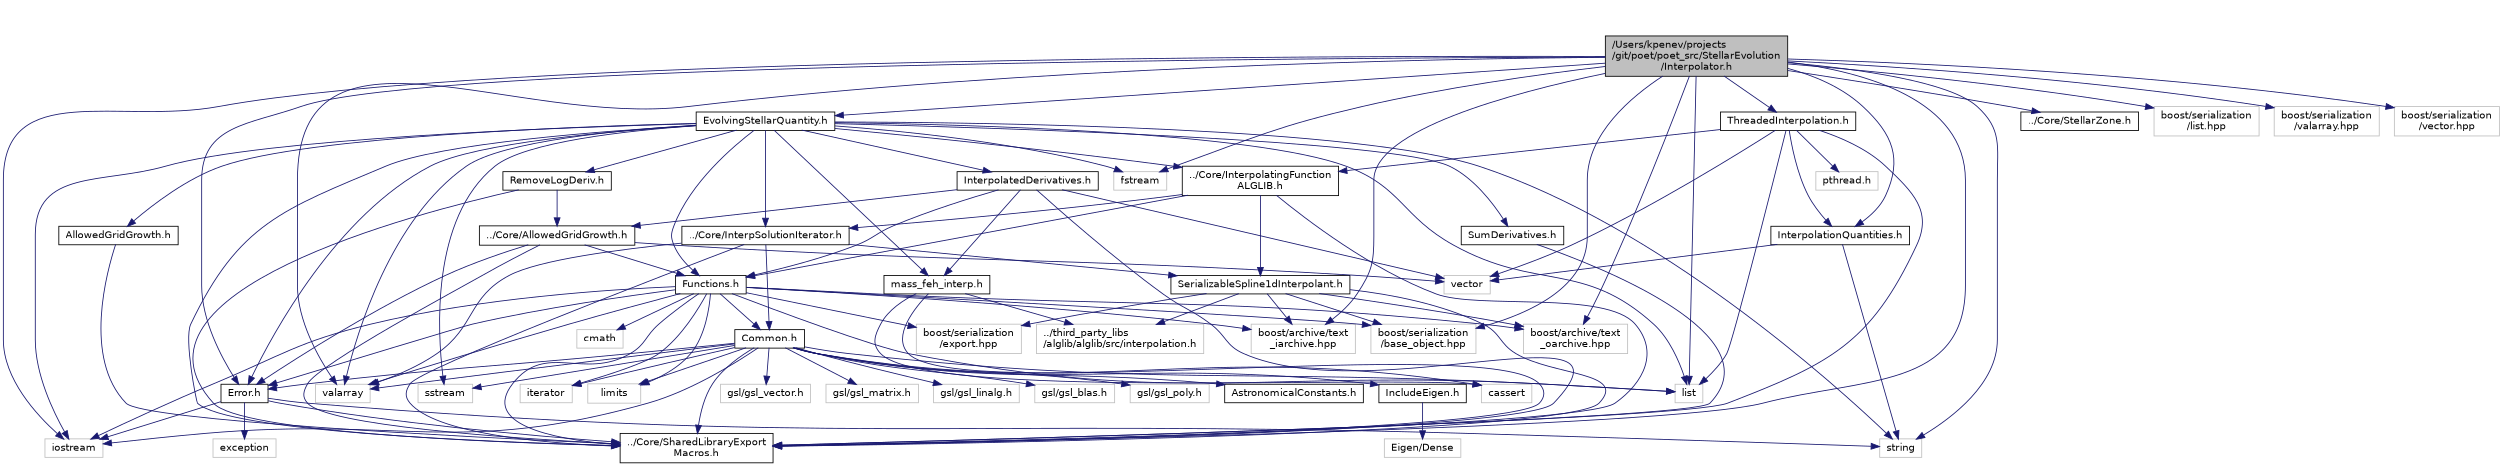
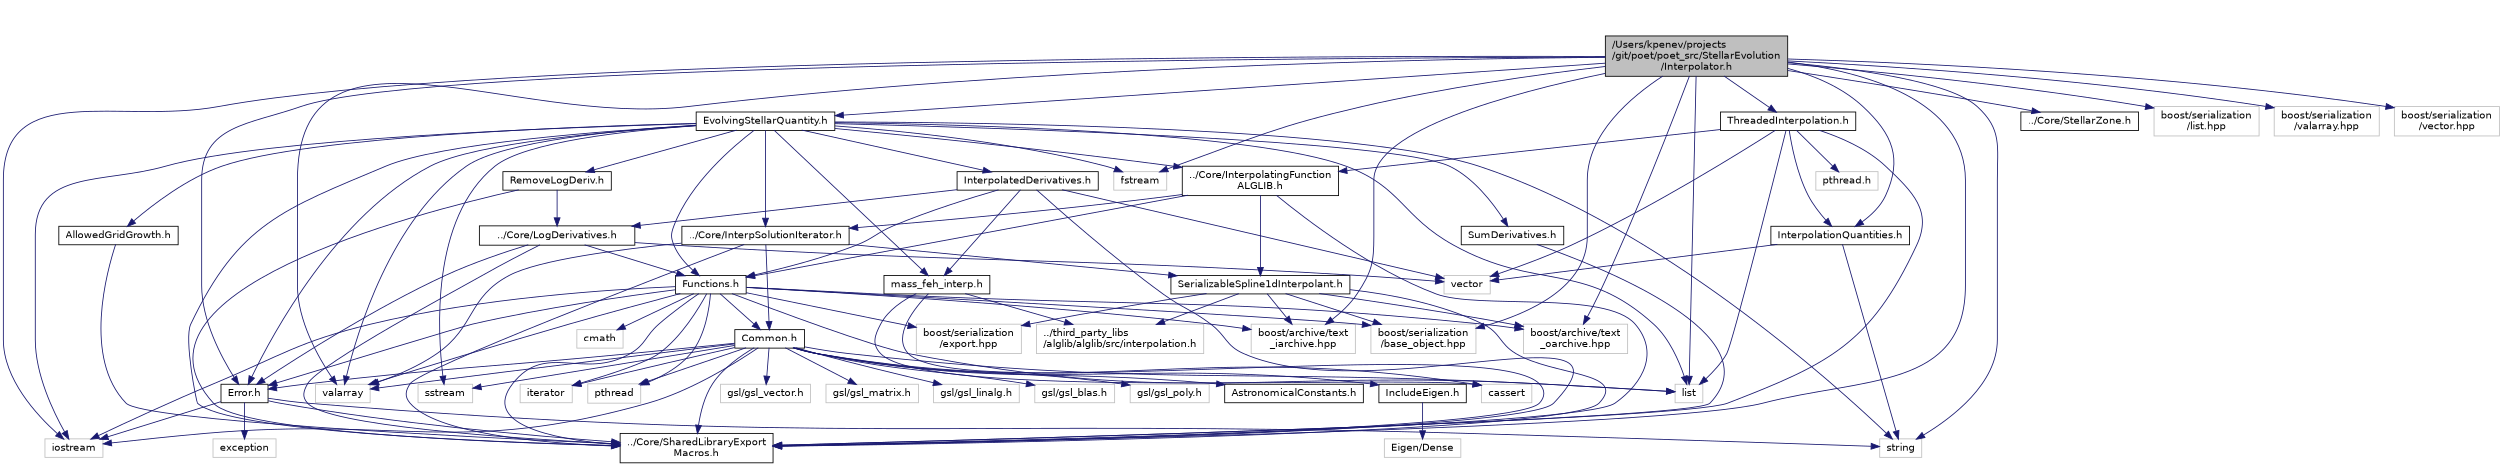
node "../Core/AllowedGridGrowth.h": label "../Core/AllowedGridGrowth.h" -> "../Core/LogDerivatives.h"
node "limits": label "limits" -> "pthread"
